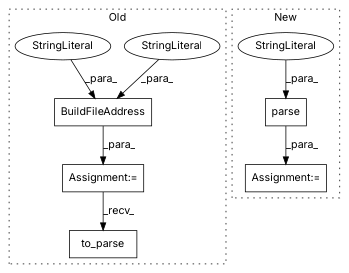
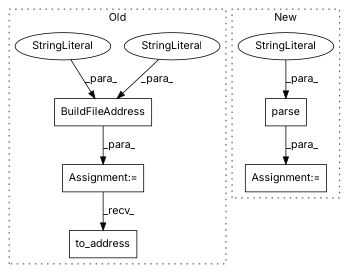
node "to_parse": label "to_parse" -> "to_address"
